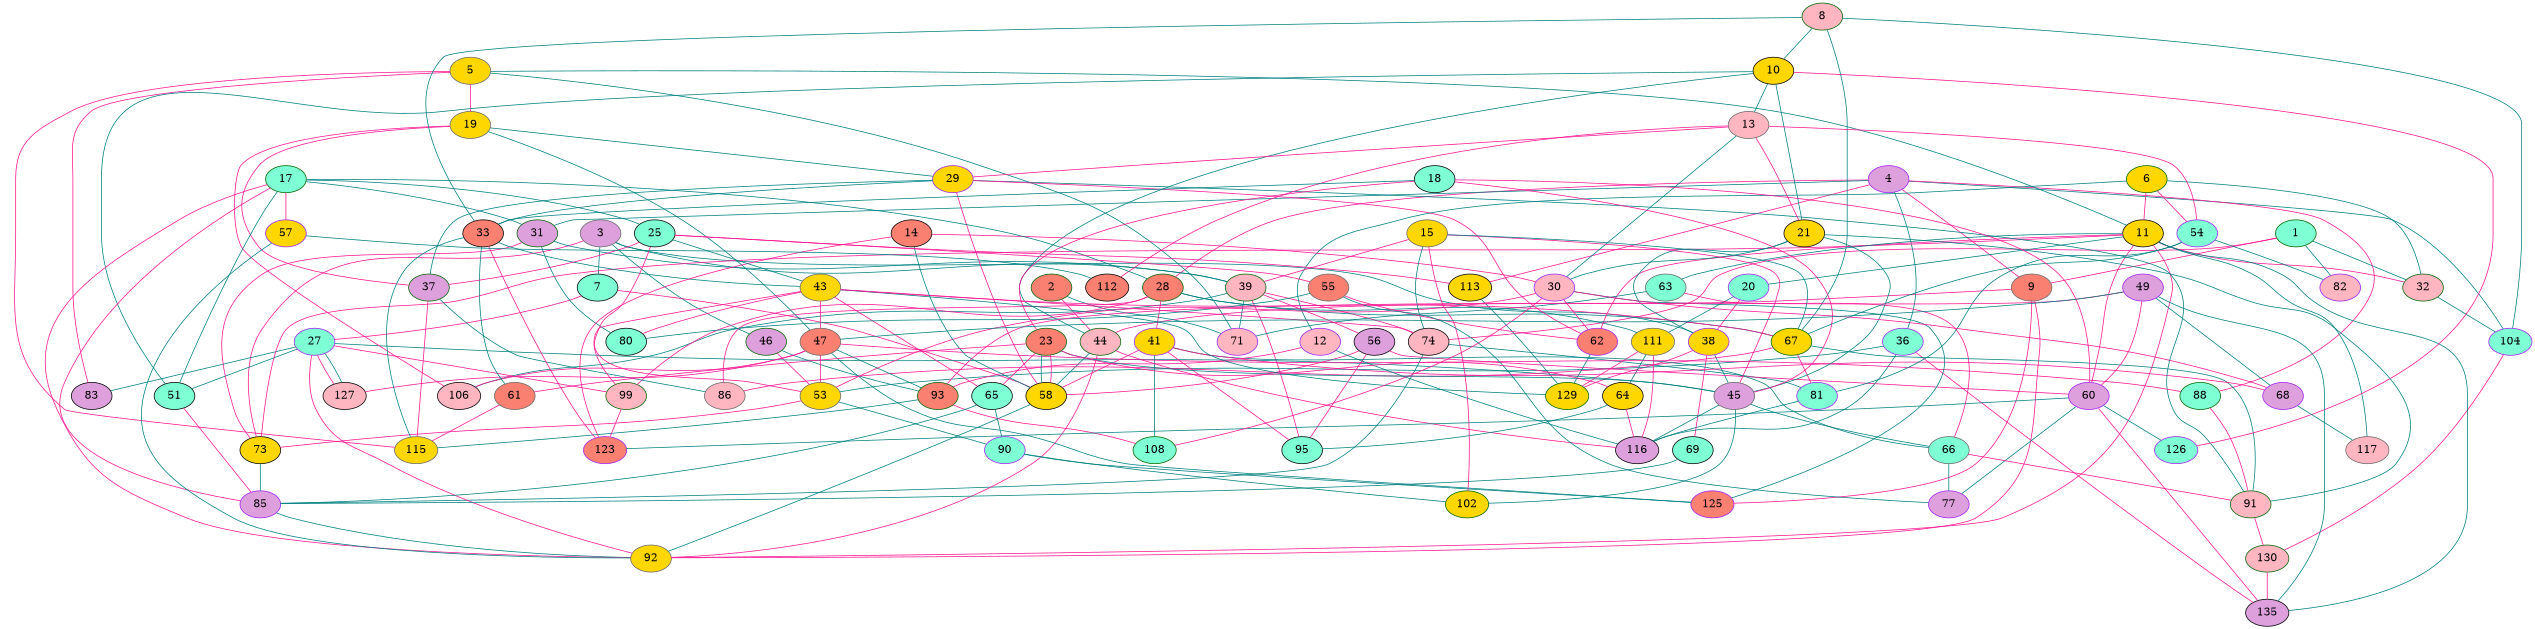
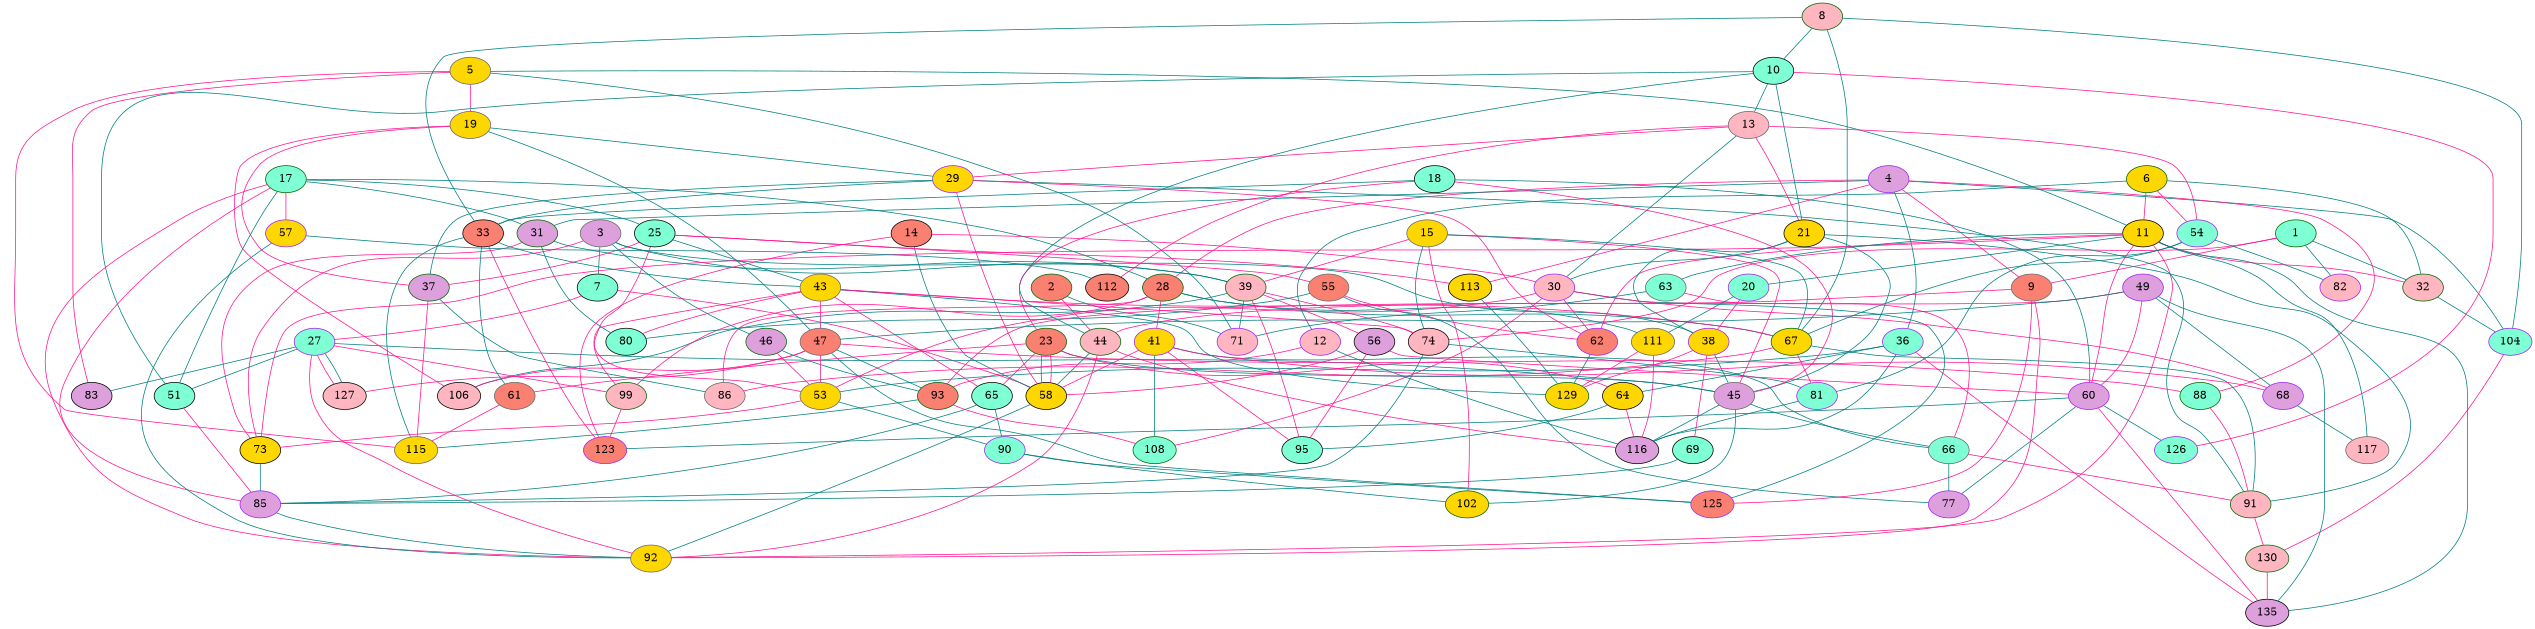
node "10": fillcolor gold -> aquamarine
edge "18" -- "60": color deeppink -> teal
edge "111" -- "64": now "36" -- "64"
